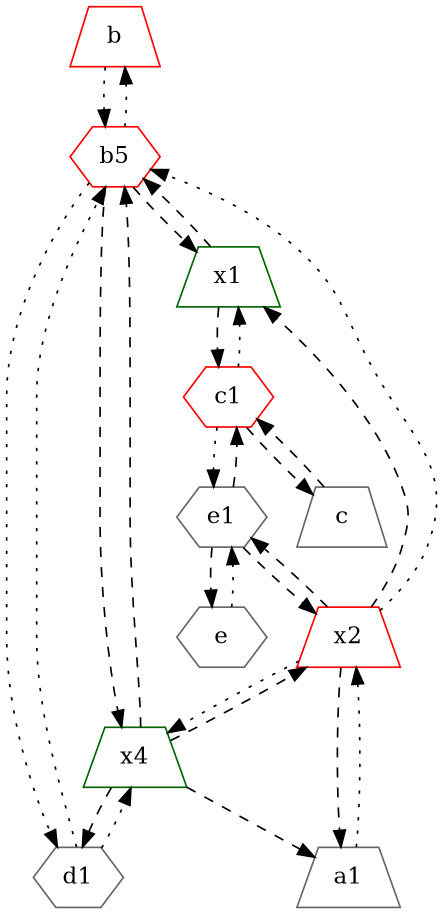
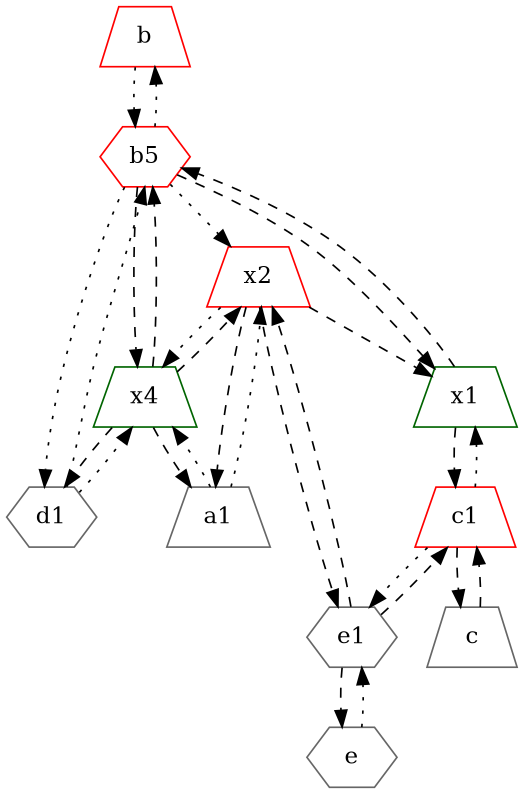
edge "x2" -> "b5": reversed
node "c1": shape hexagon -> trapezium
edge "a1" -> "x4": added
